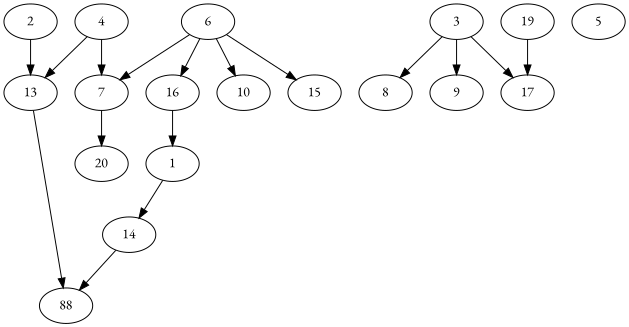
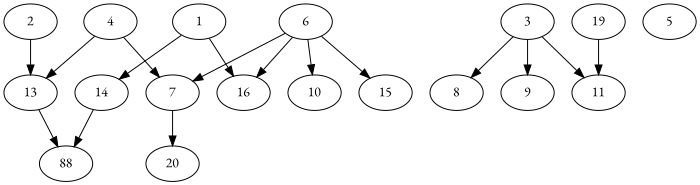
node "17": label "17" -> "11"
edge "16" -> "1": reversed
